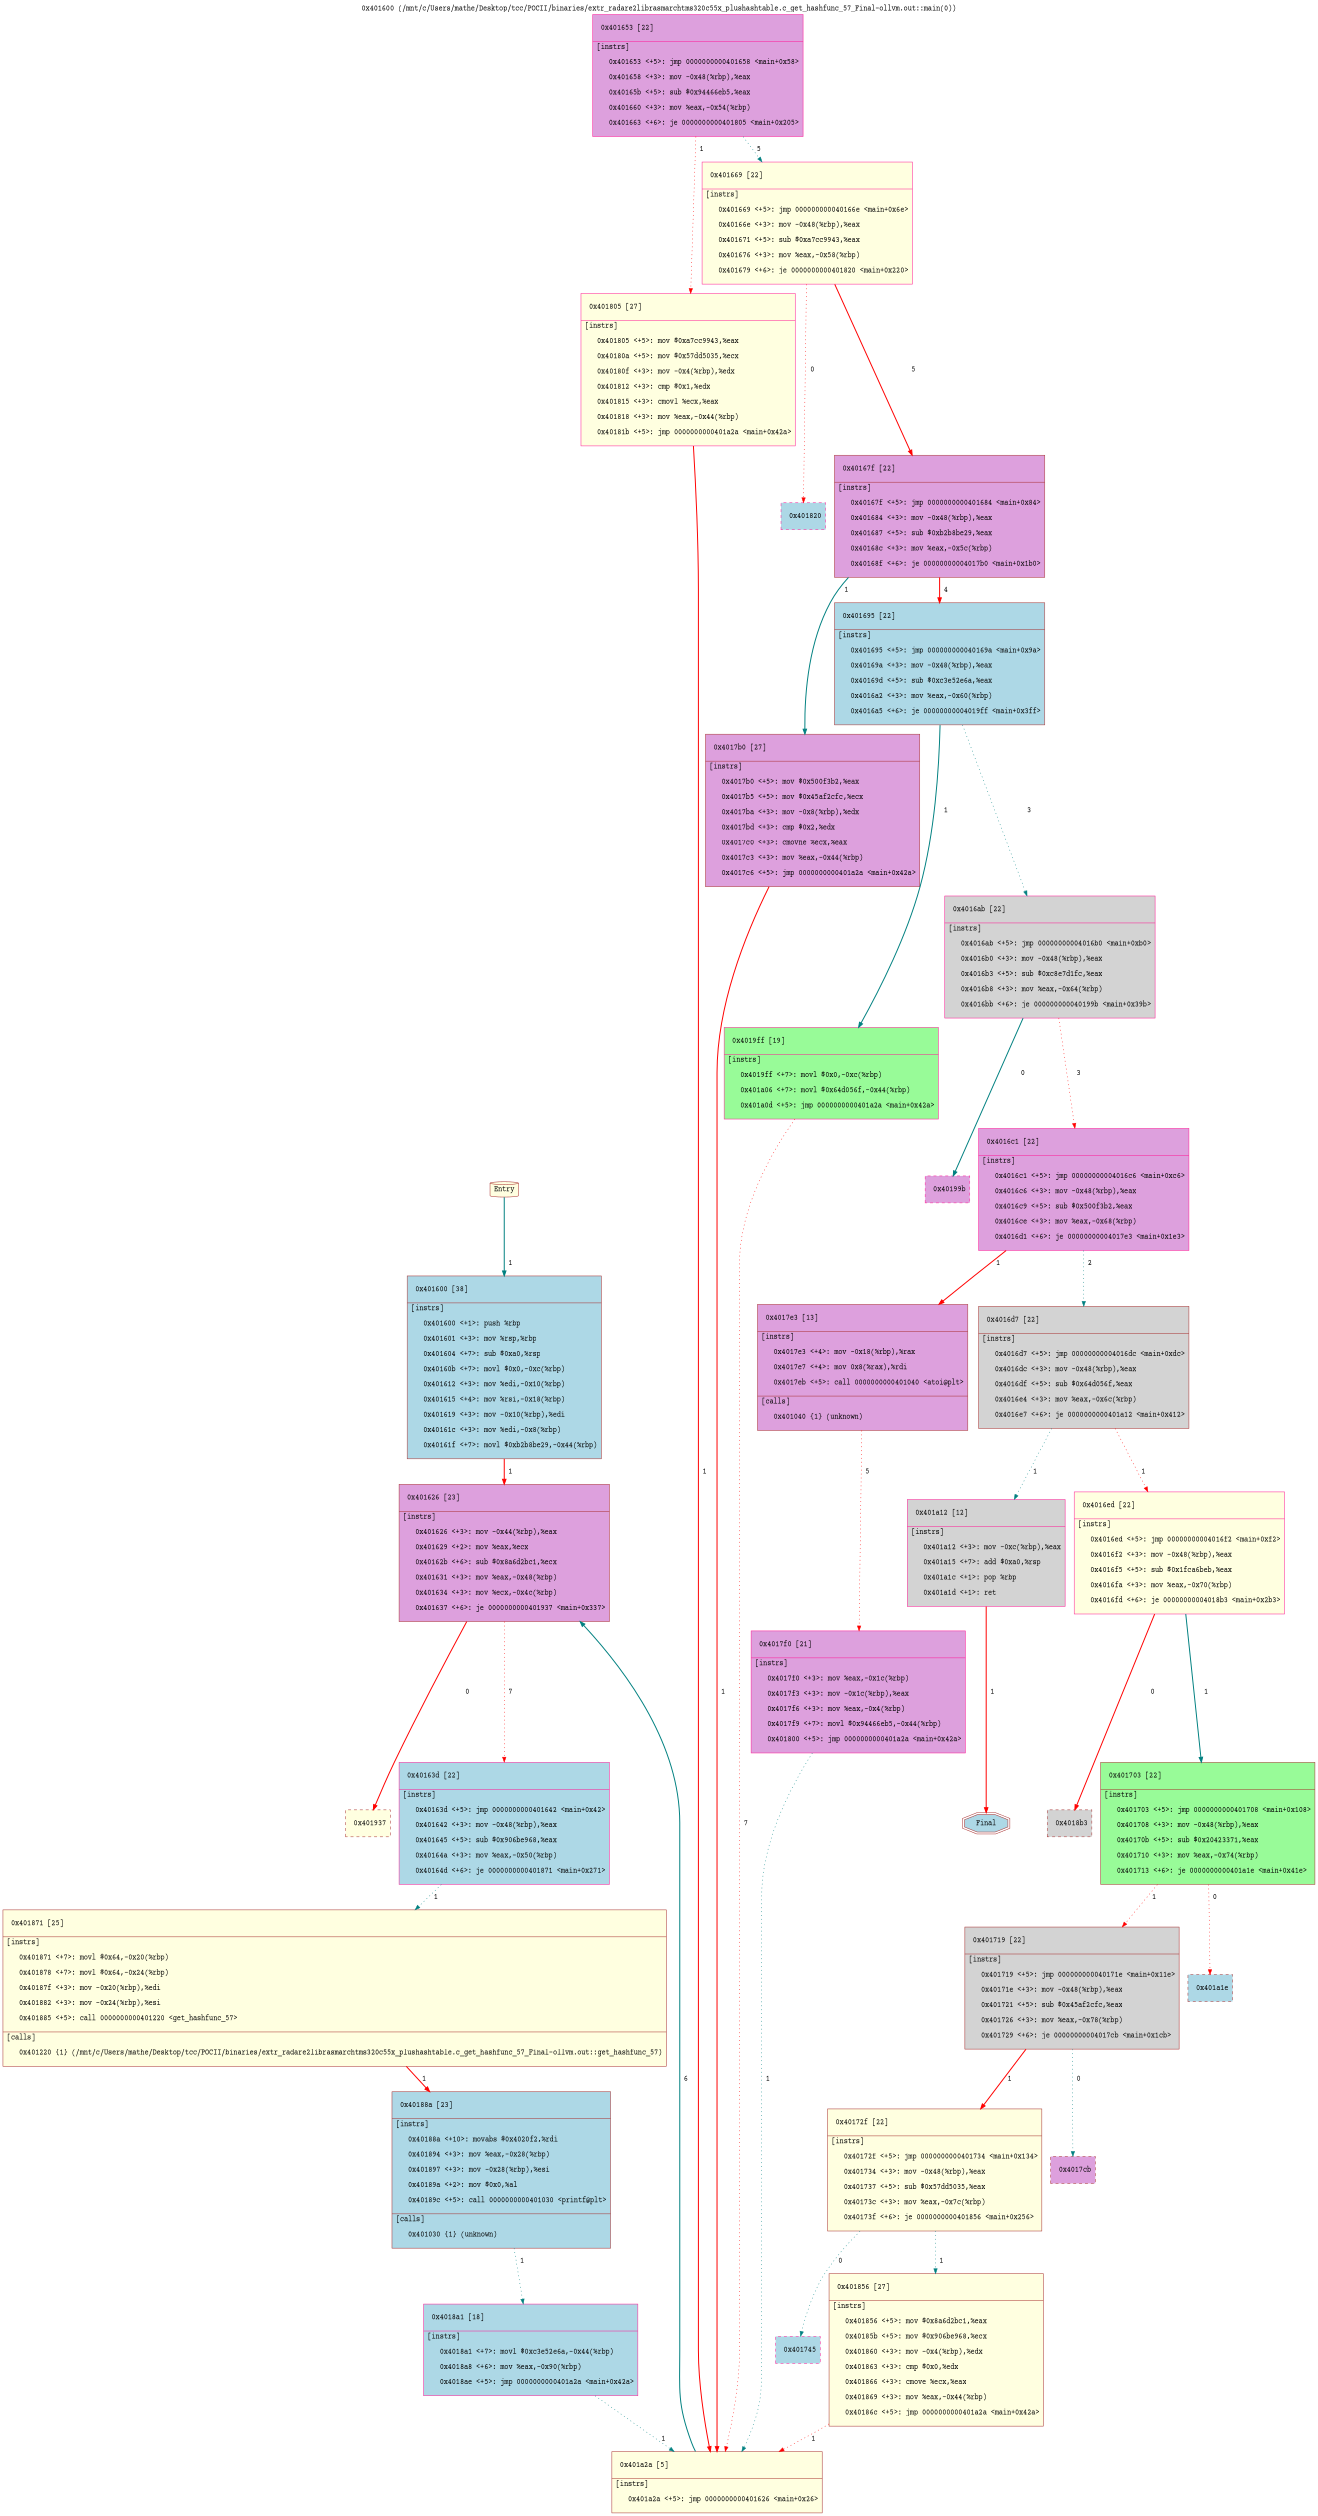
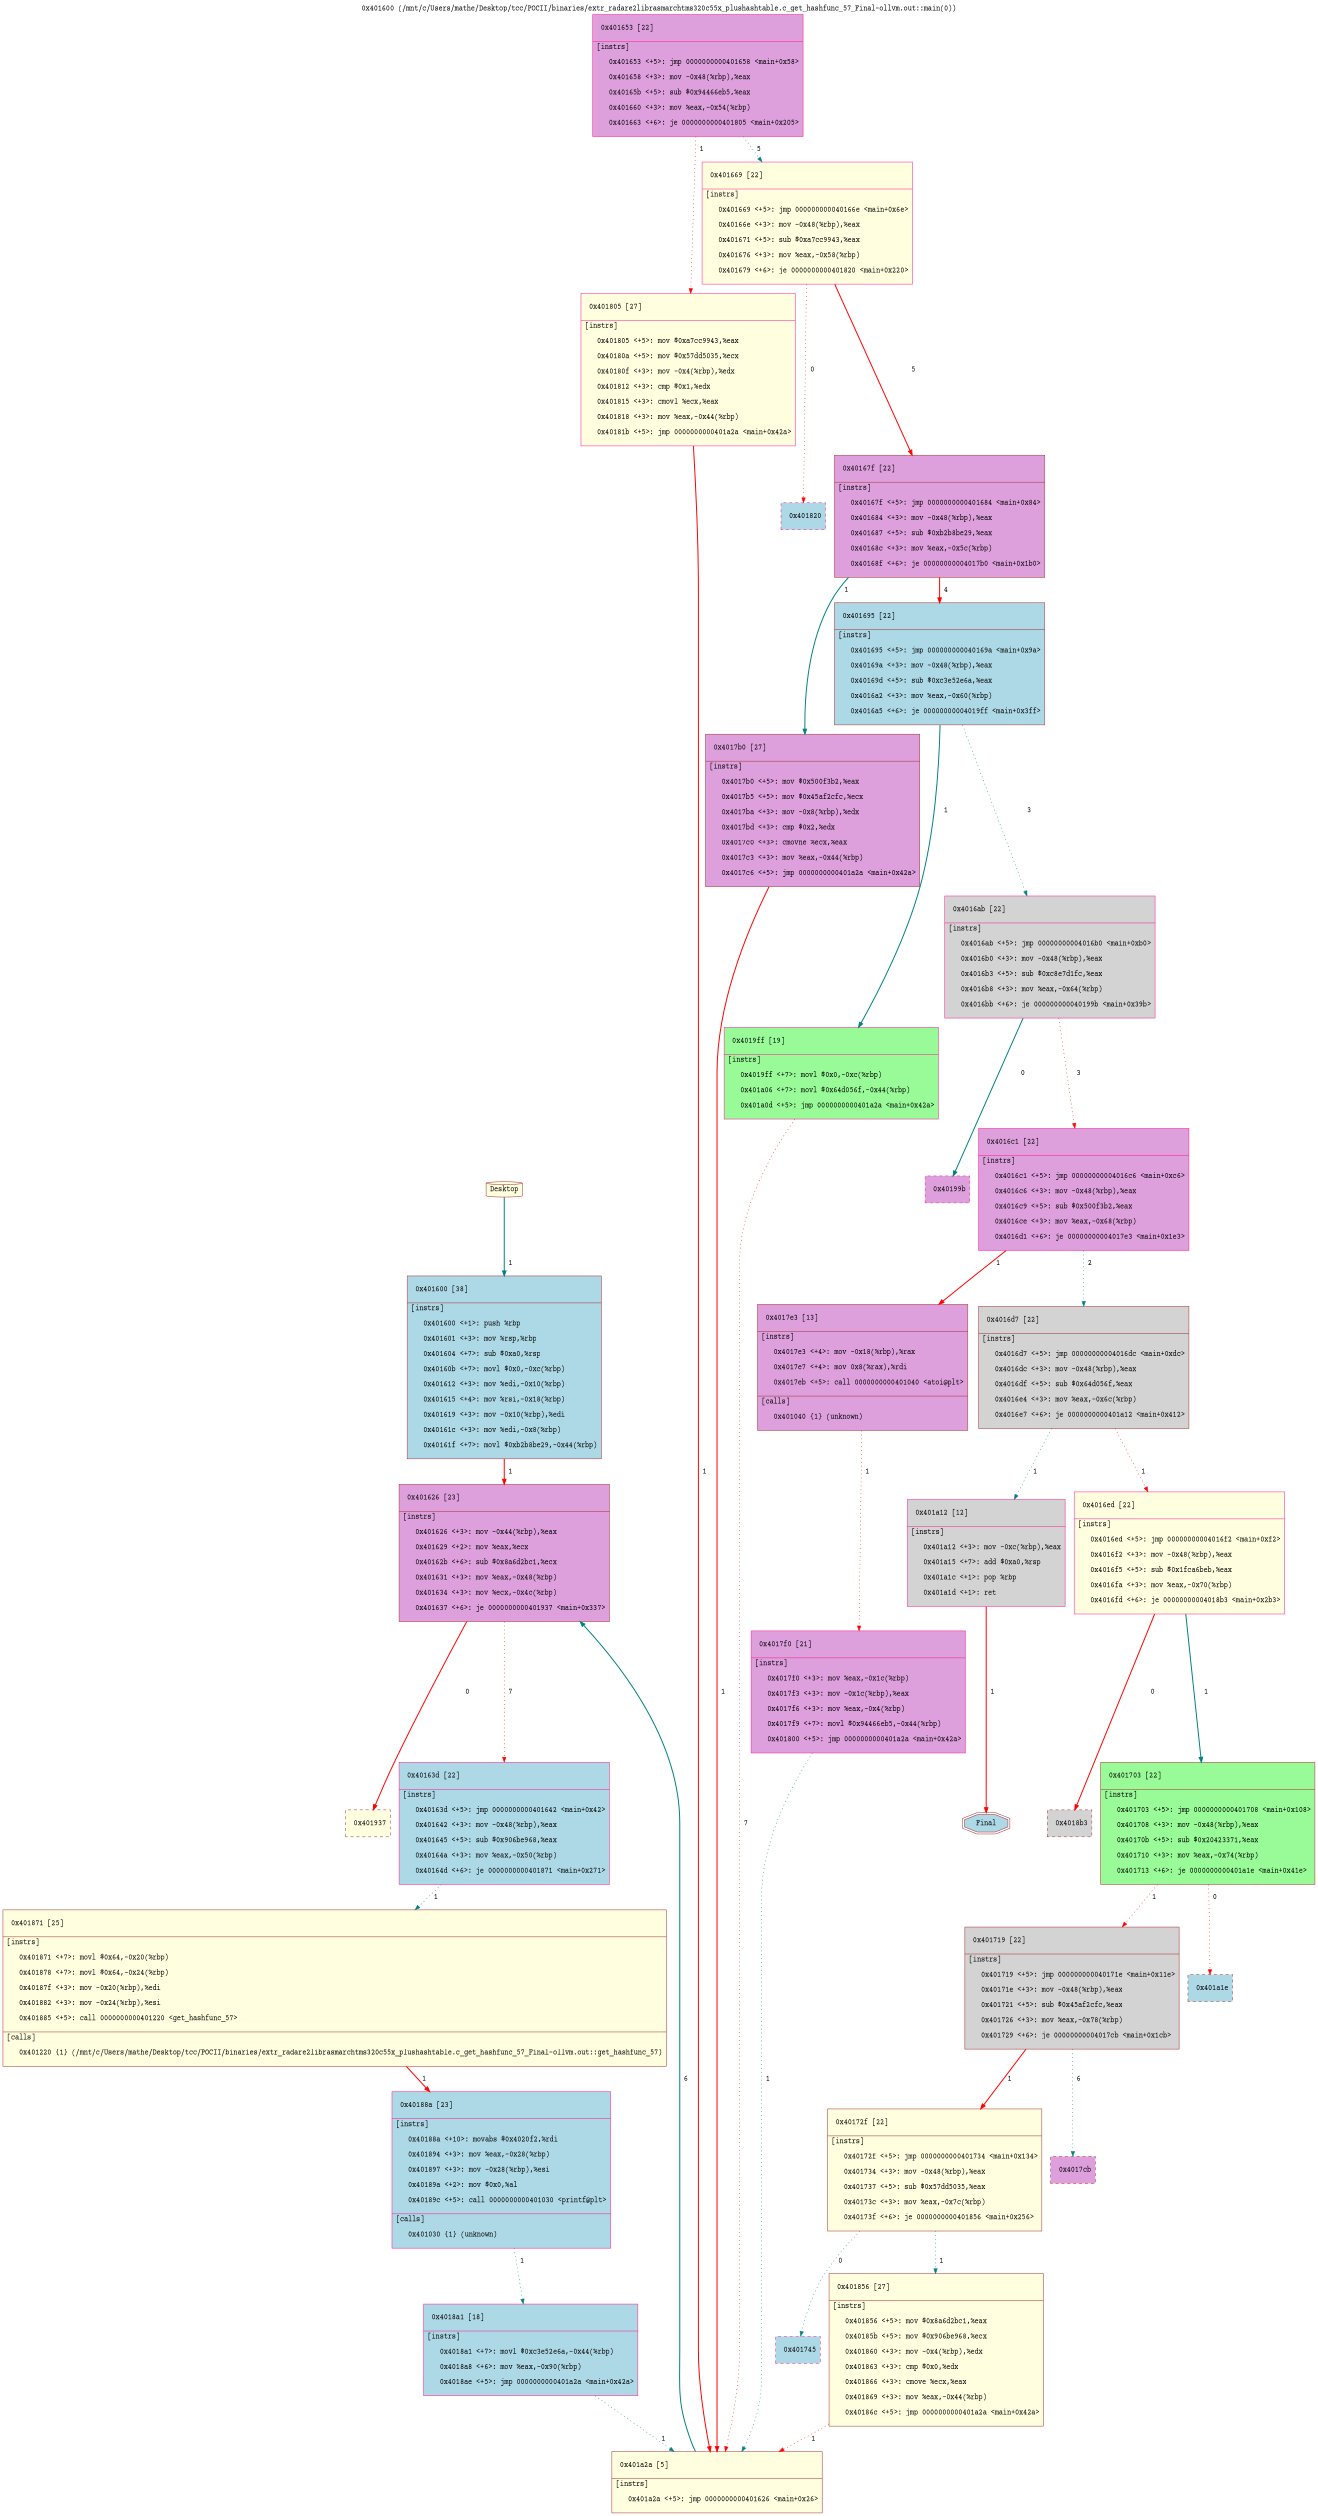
node "Entry": label "Entry" -> "Desktop"
edge "0x4017e3 [13]" -> "0x4017f0 [21]": label " 5" -> " 1"
edge "0x401719 [22]" -> "0x4017cb": label " 0" -> " 6"
node "0x40188a [23]": color brown -> deeppink
